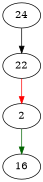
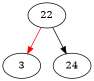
edge "24" -> "22": reversed
node "2": label "2" -> "3"
node "16": removed
